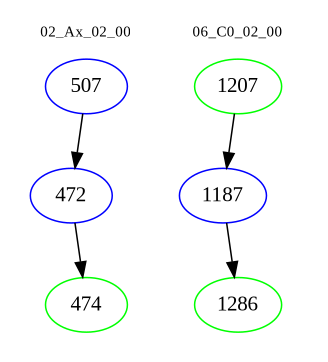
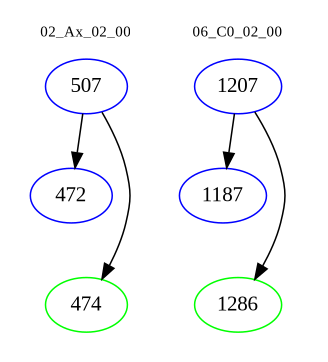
node "1207": color green -> blue
edge "472" -> "474": now "507" -> "474"
edge "1187" -> "1286": now "1207" -> "1286"
